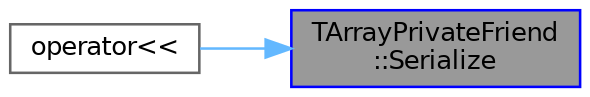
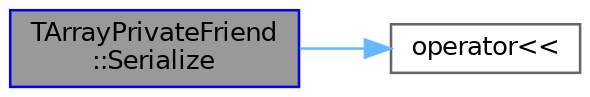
edge "operator<<" -> "TArrayPrivateFriend ::Serialize": reversed
